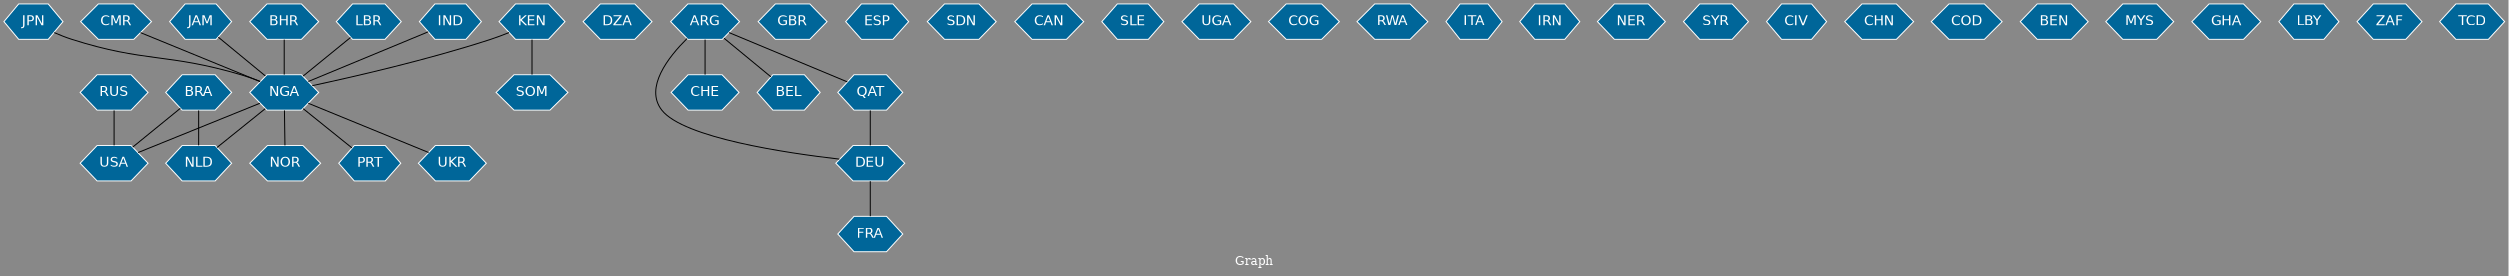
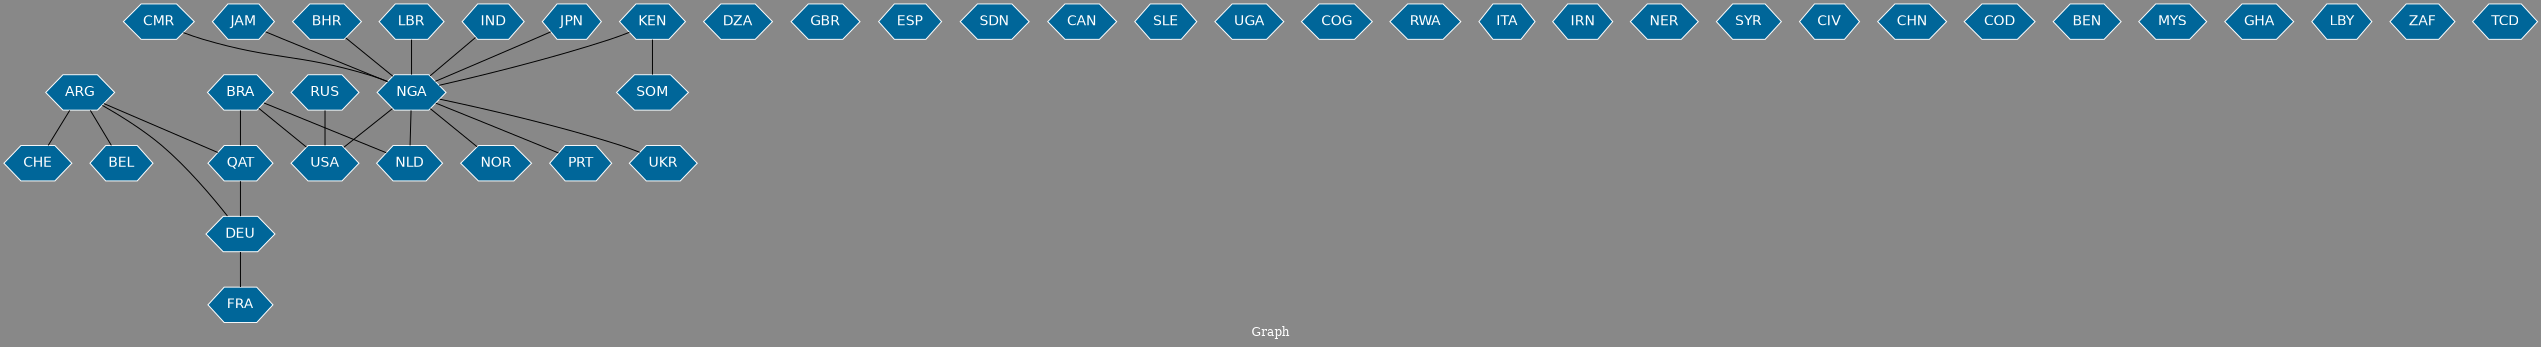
edge "BRA" -- "QAT": added
